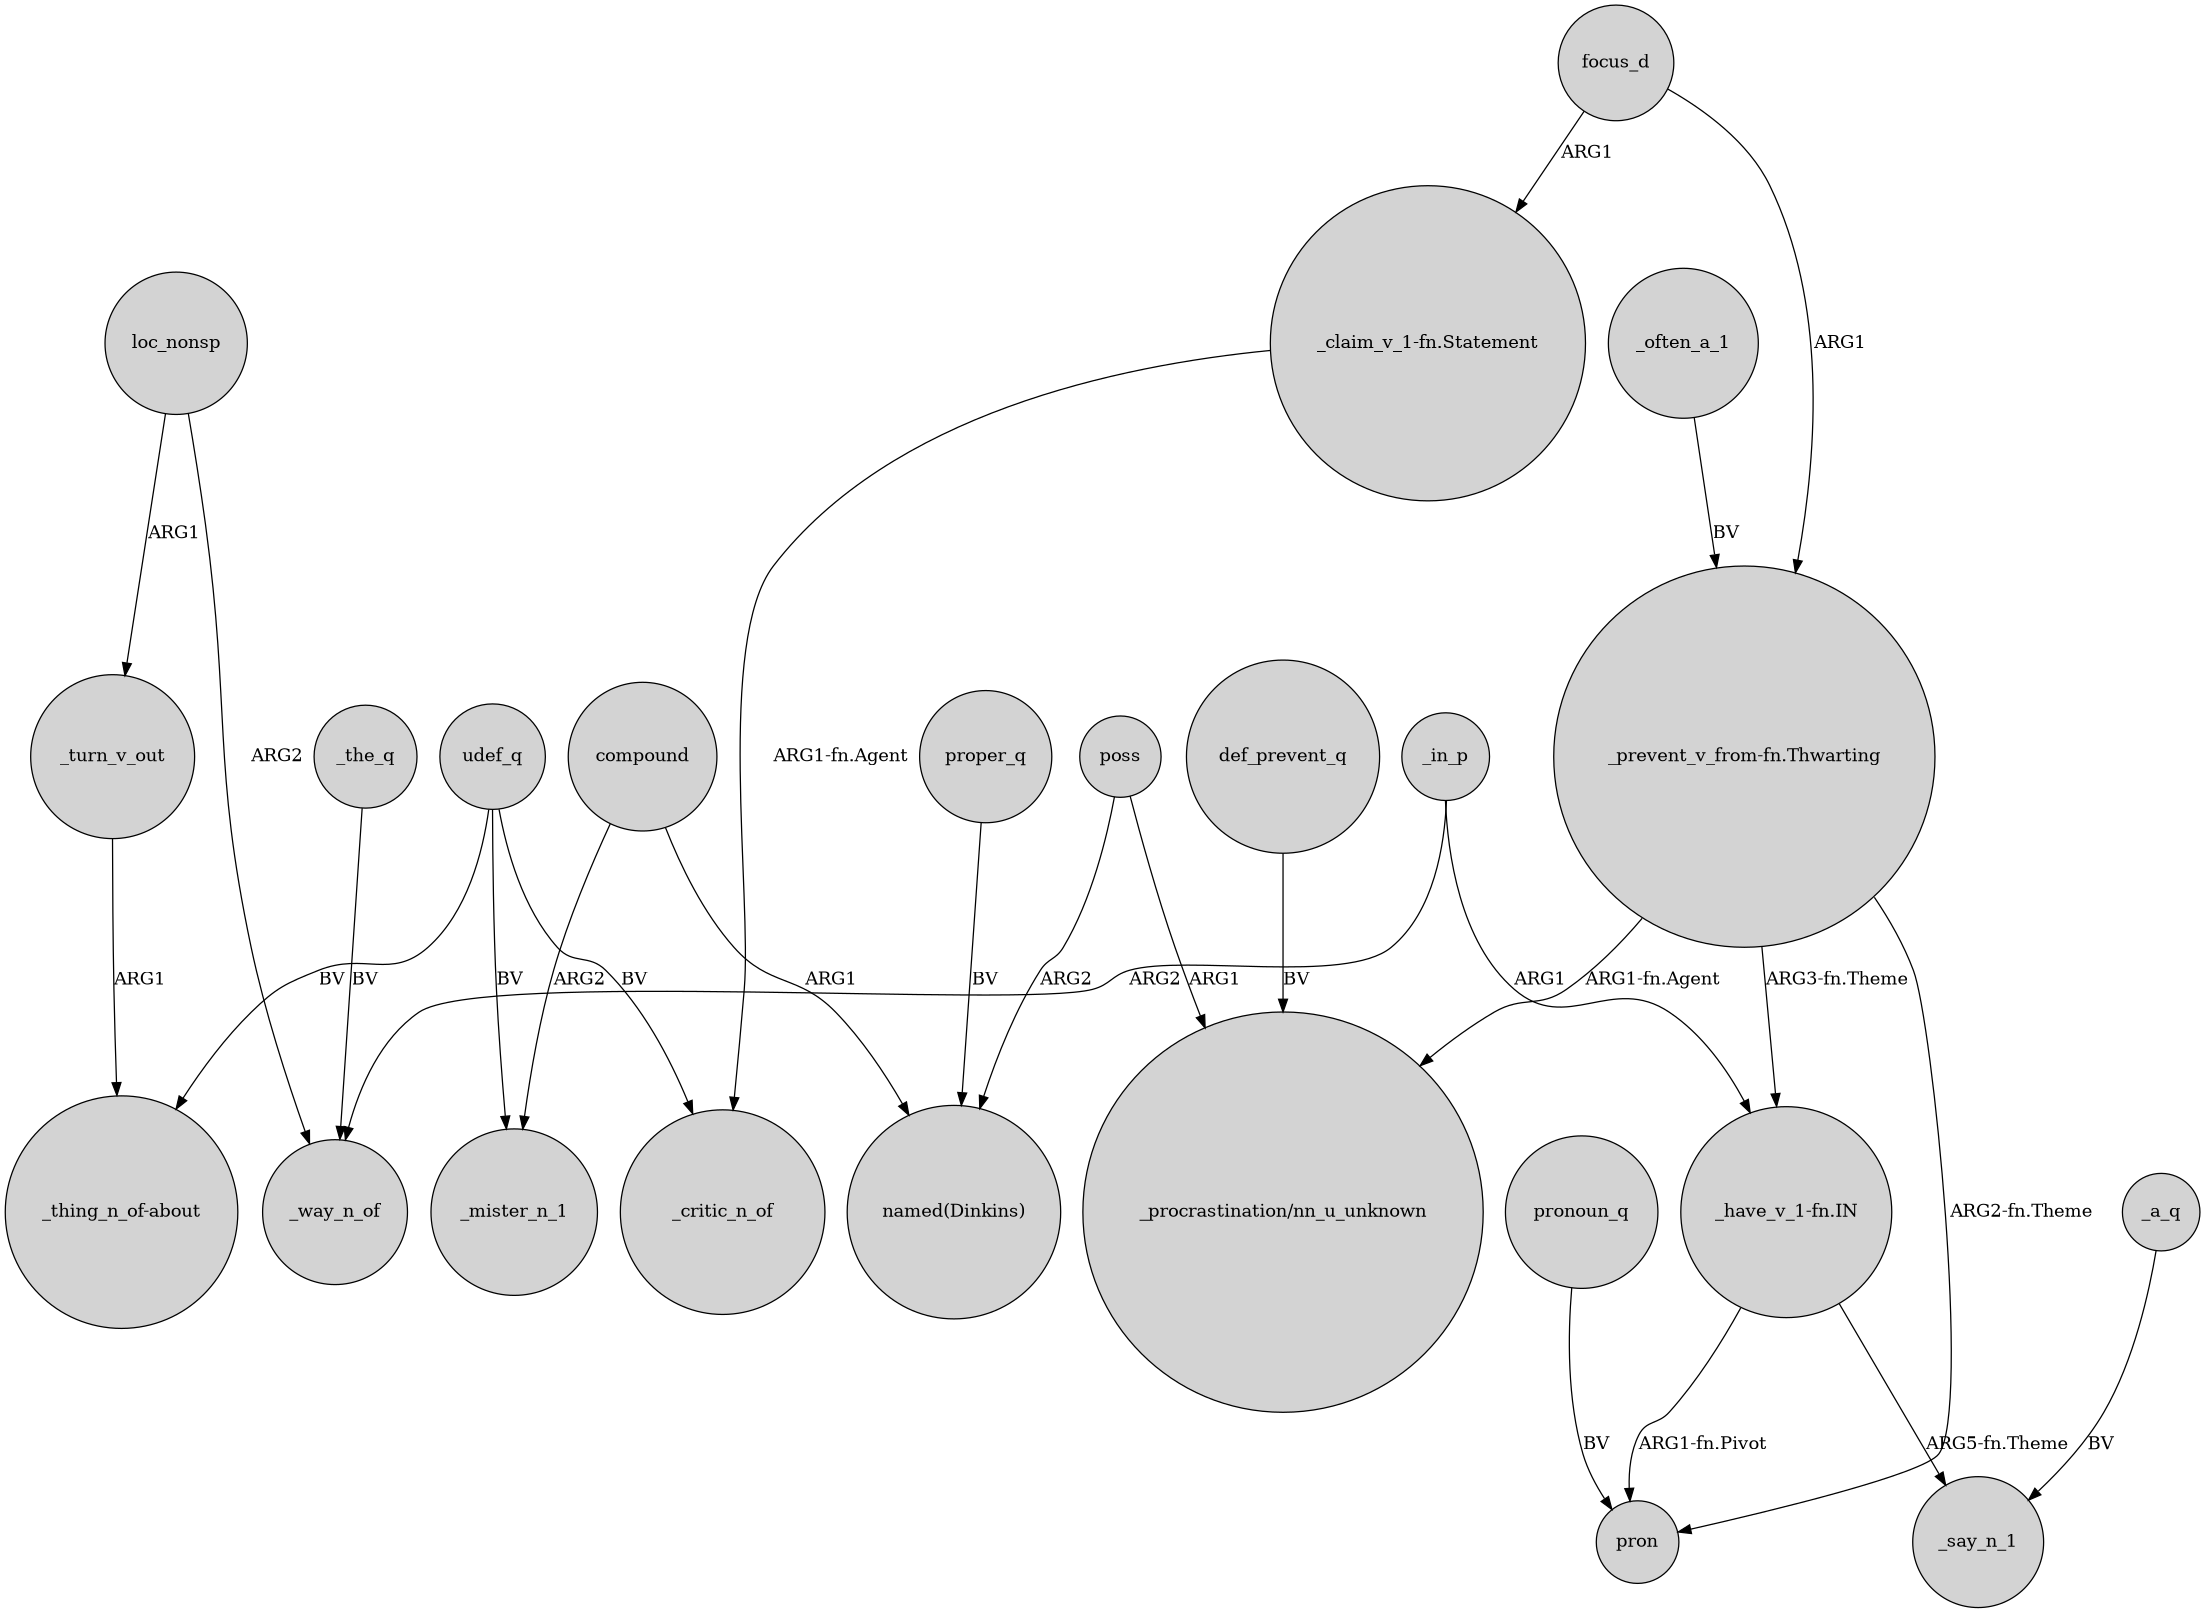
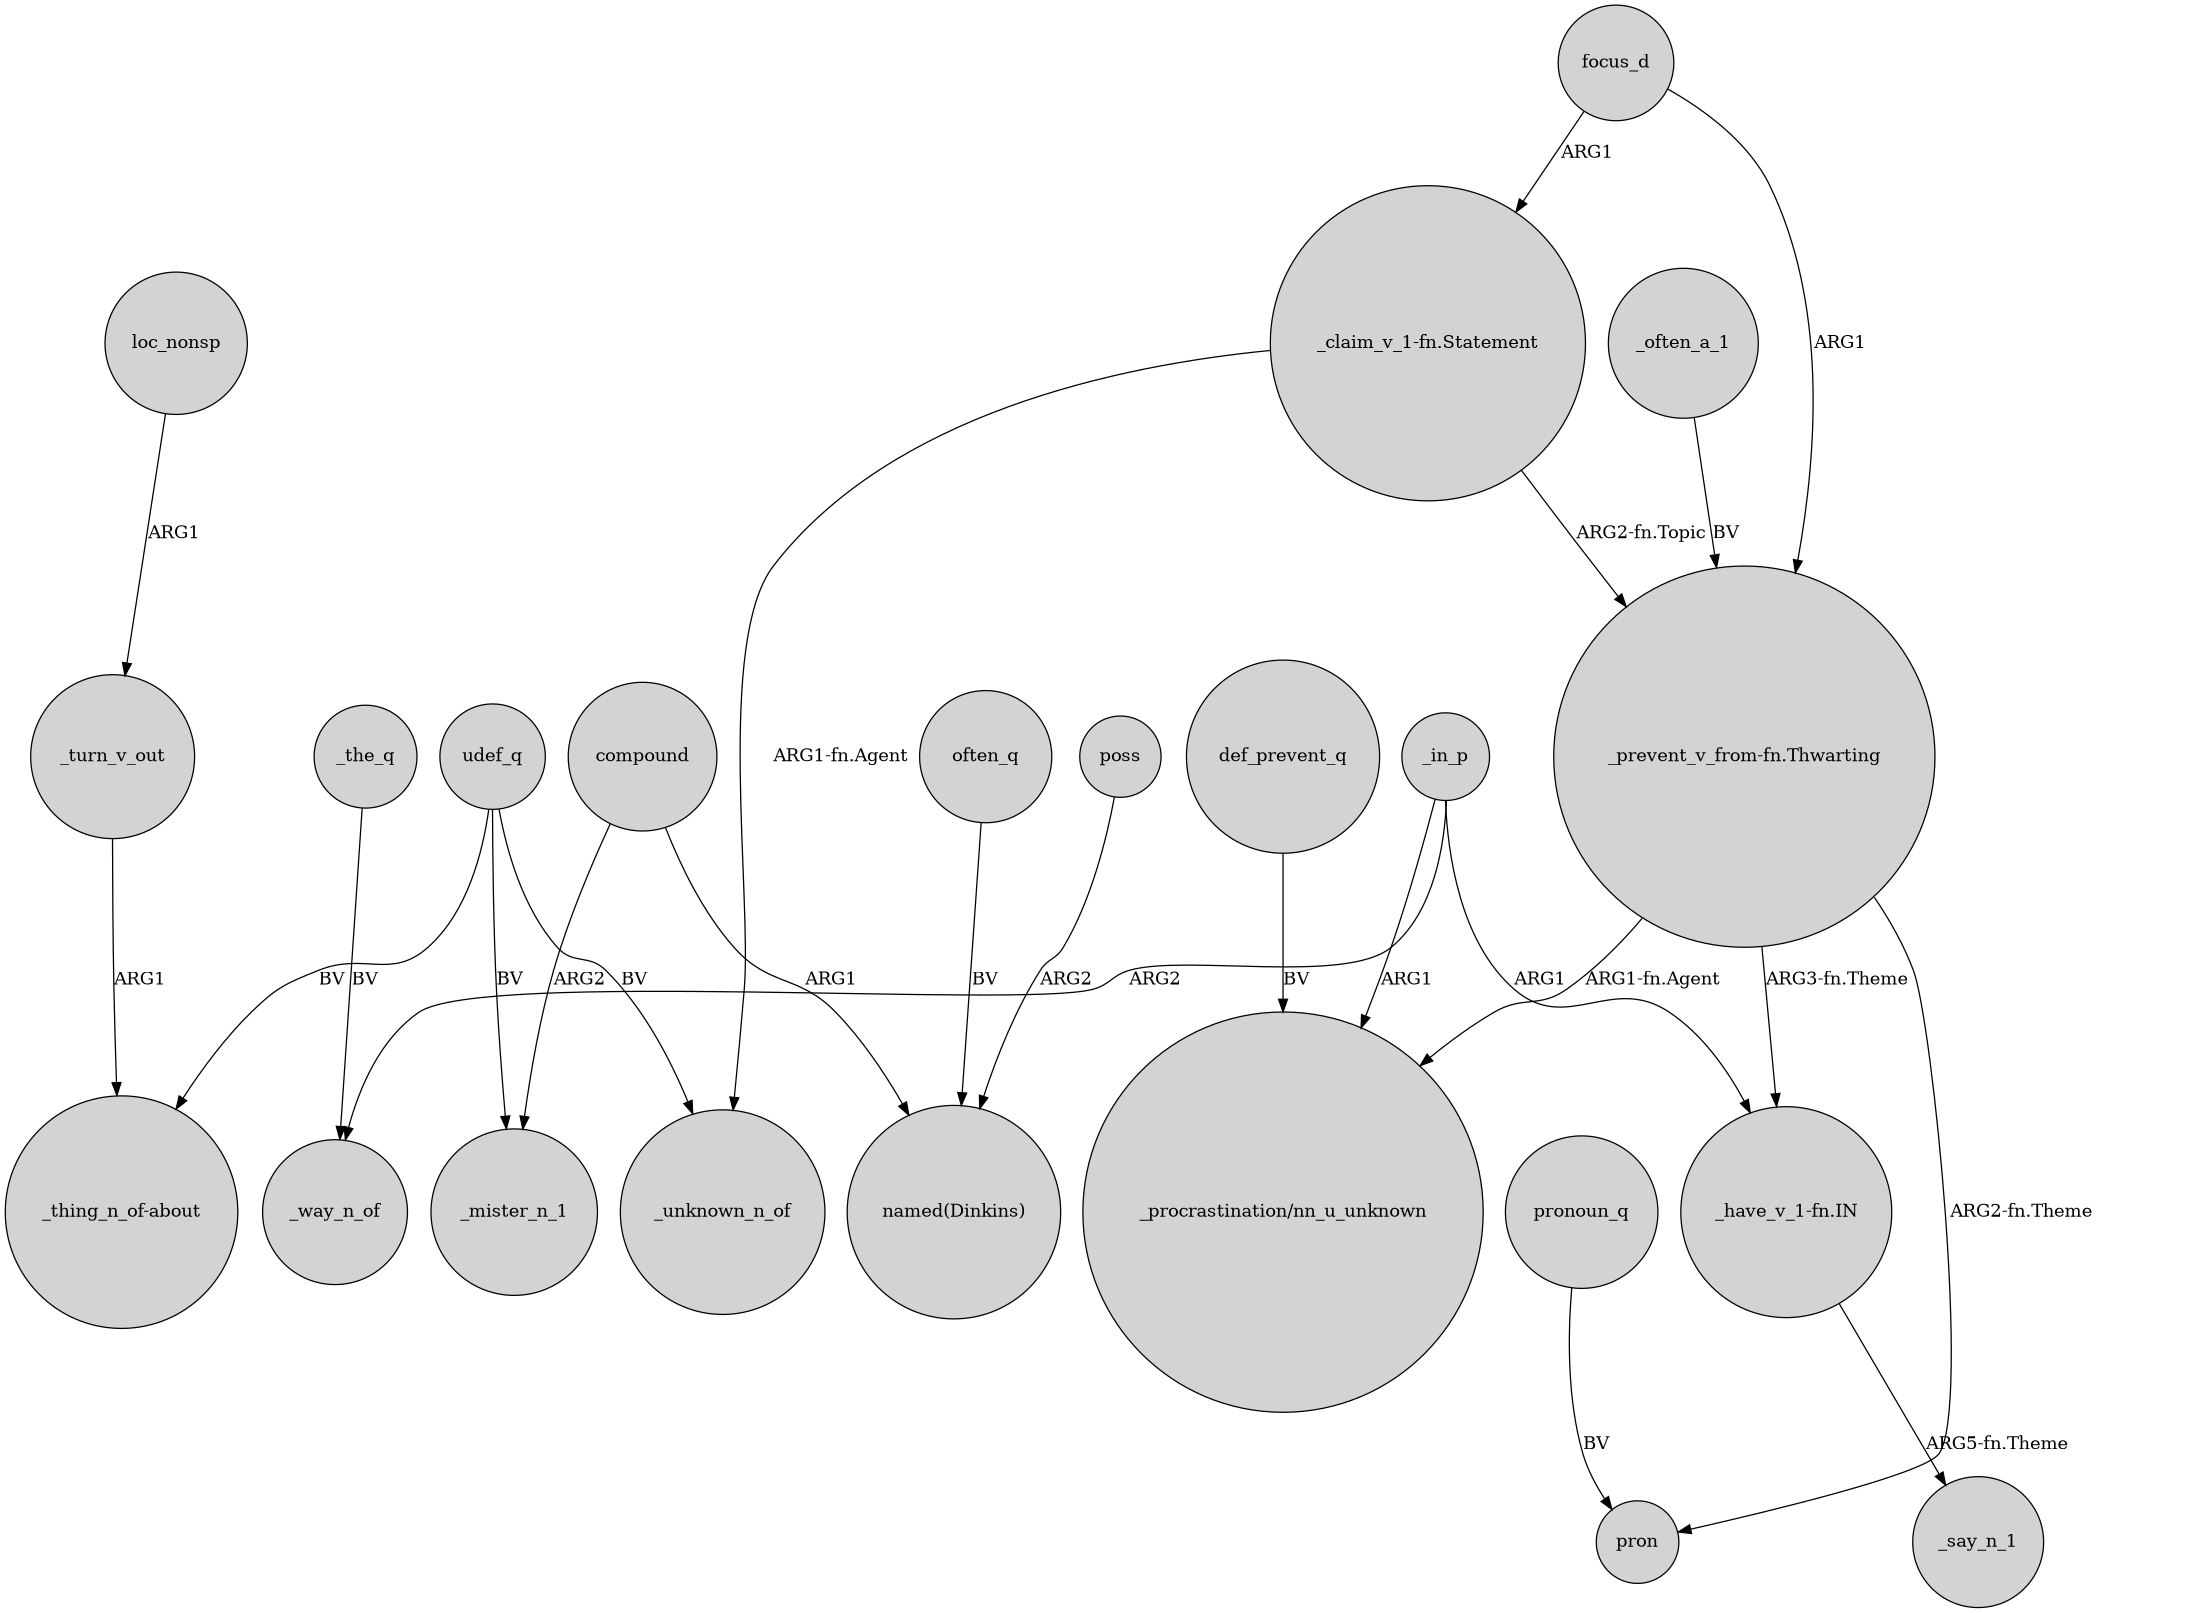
edge "_claim_v_1-fn.Statement" -> "_prevent_v_from-fn.Thwarting": added, label "ARG2-fn.Topic"
node "proper_q": label "proper_q" -> "often_q"
edge "loc_nonsp" -> "_way_n_of": removed, label "ARG2"
edge "poss" -> "_procrastination/nn_u_unknown": now "_in_p" -> "_procrastination/nn_u_unknown"
node "_critic_n_of": label "_critic_n_of" -> "_unknown_n_of"
node "_a_q": removed
edge "_have_v_1-fn.IN" -> "pron": removed, label "ARG1-fn.Pivot"
